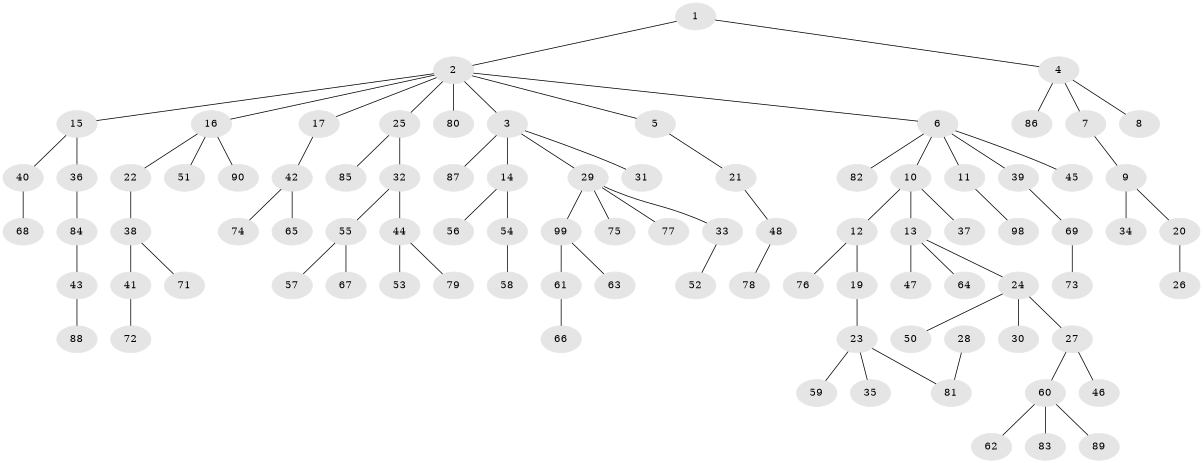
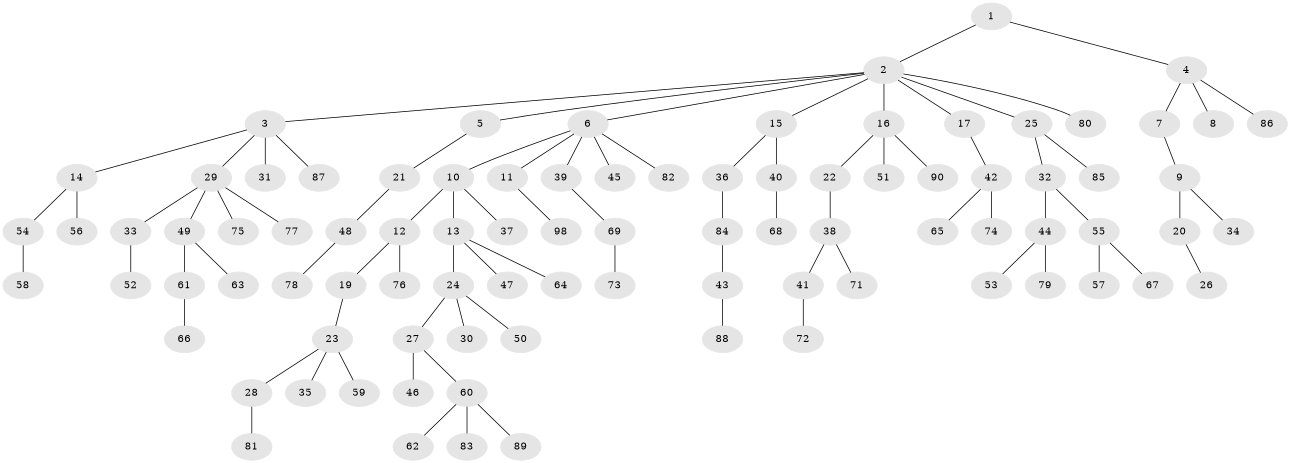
node "99": label "99" -> "49"
edge "23" -- "81": now "23" -- "28"
